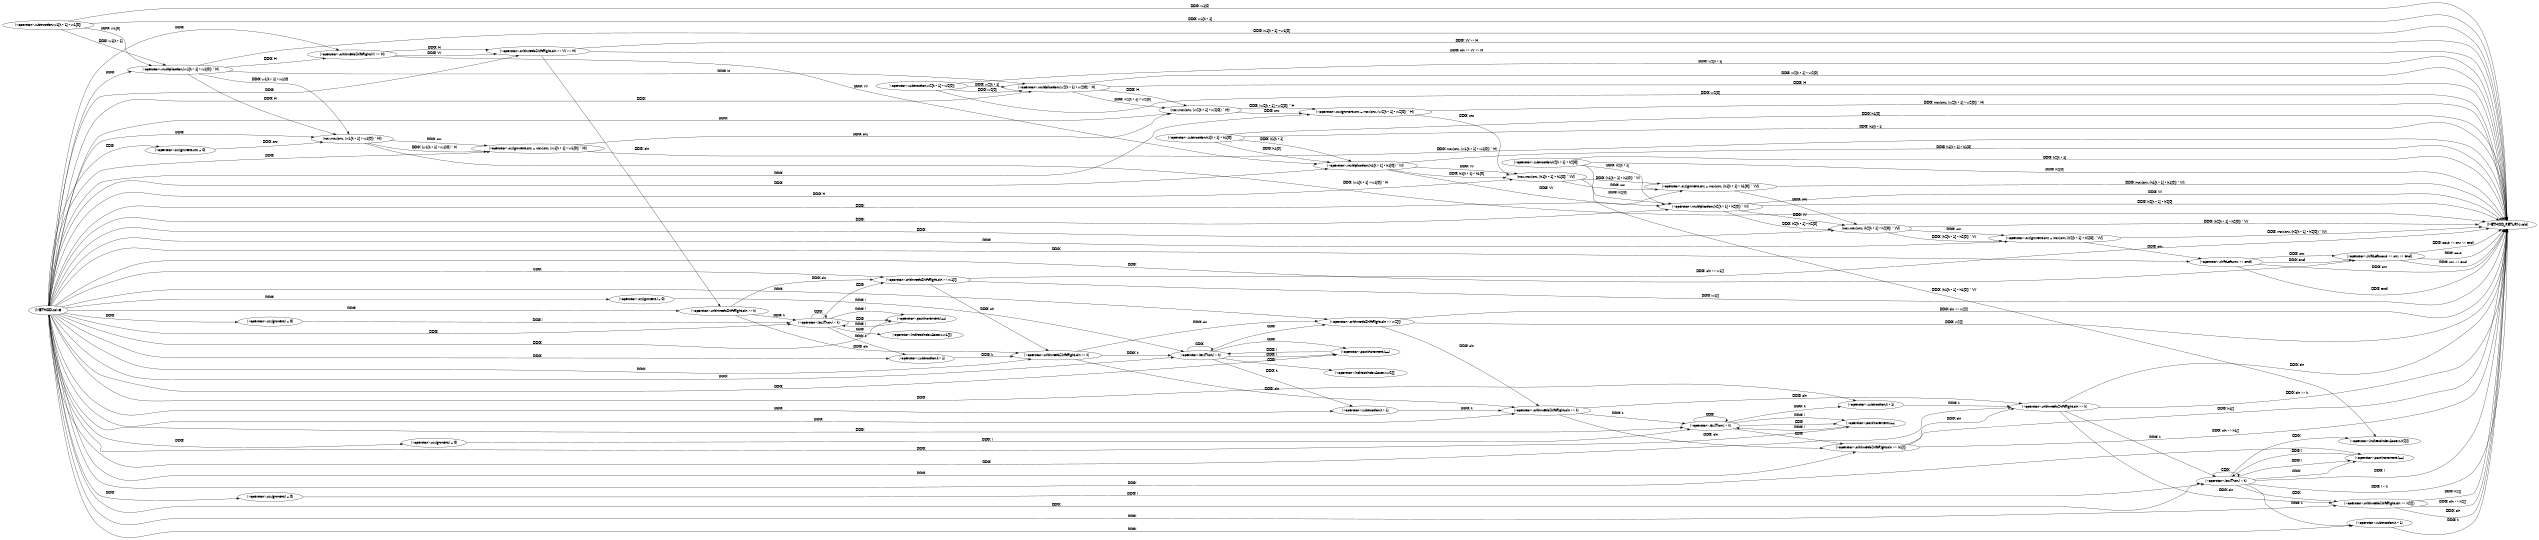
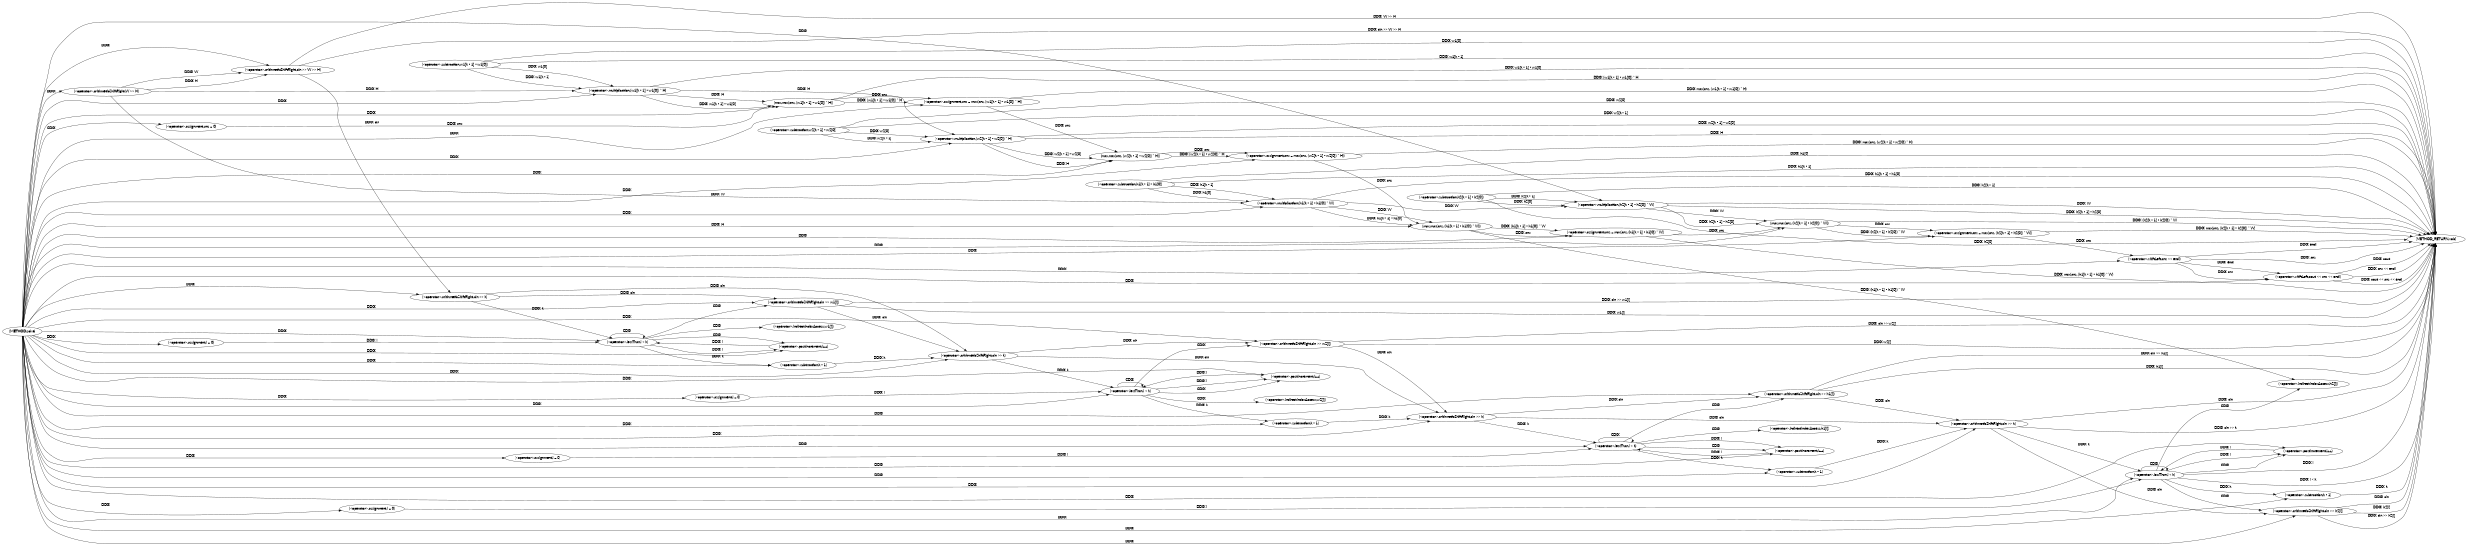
edge "(<operator>.multiplication,(w1[k - 1] - w1[0]) * H)" -> "(<operator>.arithmeticShiftRight,W >> H)": reversed
edge "(METHOD,solve)" -> "(<operator>.arithmeticShiftRight,cin >> w1[i])": label "CDG: " -> "DDG: "
node "(<operator>.indirectIndexAccess,h1[i])": added
